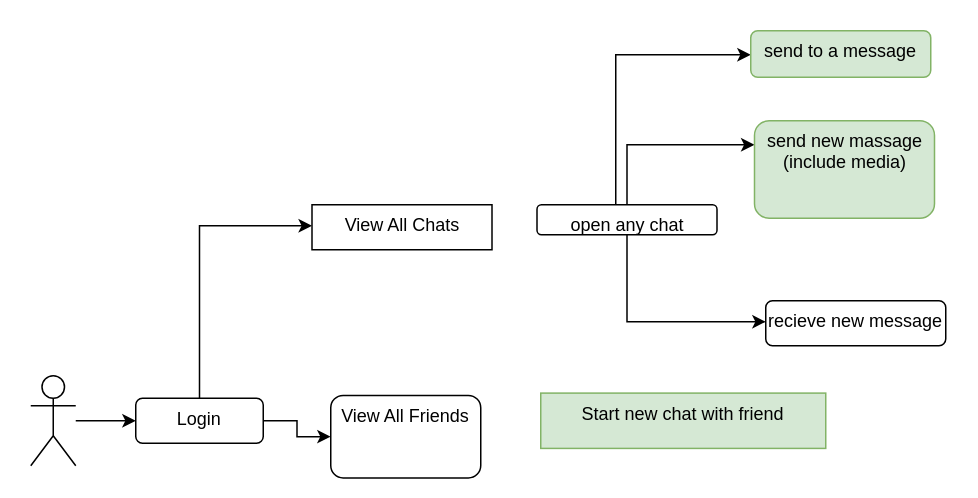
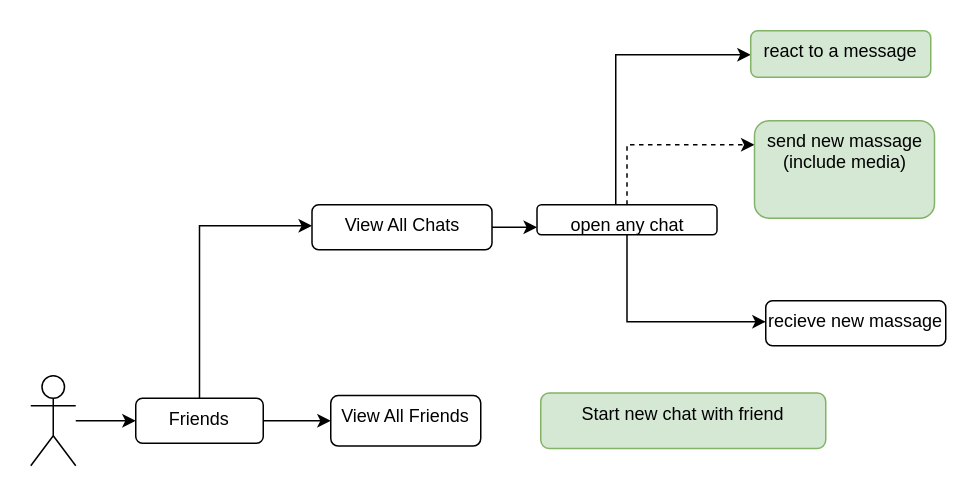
node "send to a message": label "send to a message" -> "react to a message"
edge "open any chat" -> "send new massage (include media)": style solid -> dashed
node "View All Chats": shape rectangle -> rounded rectangle
edge "View All Chats" -> "open any chat": added
node "recieve new message": label "recieve new message" -> "recieve new massage"
node "Login": label "Login" -> "Friends"
node "Start new chat with friend": shape rectangle -> rounded rectangle
node "View All Friends": size 150x83 -> 150x51
